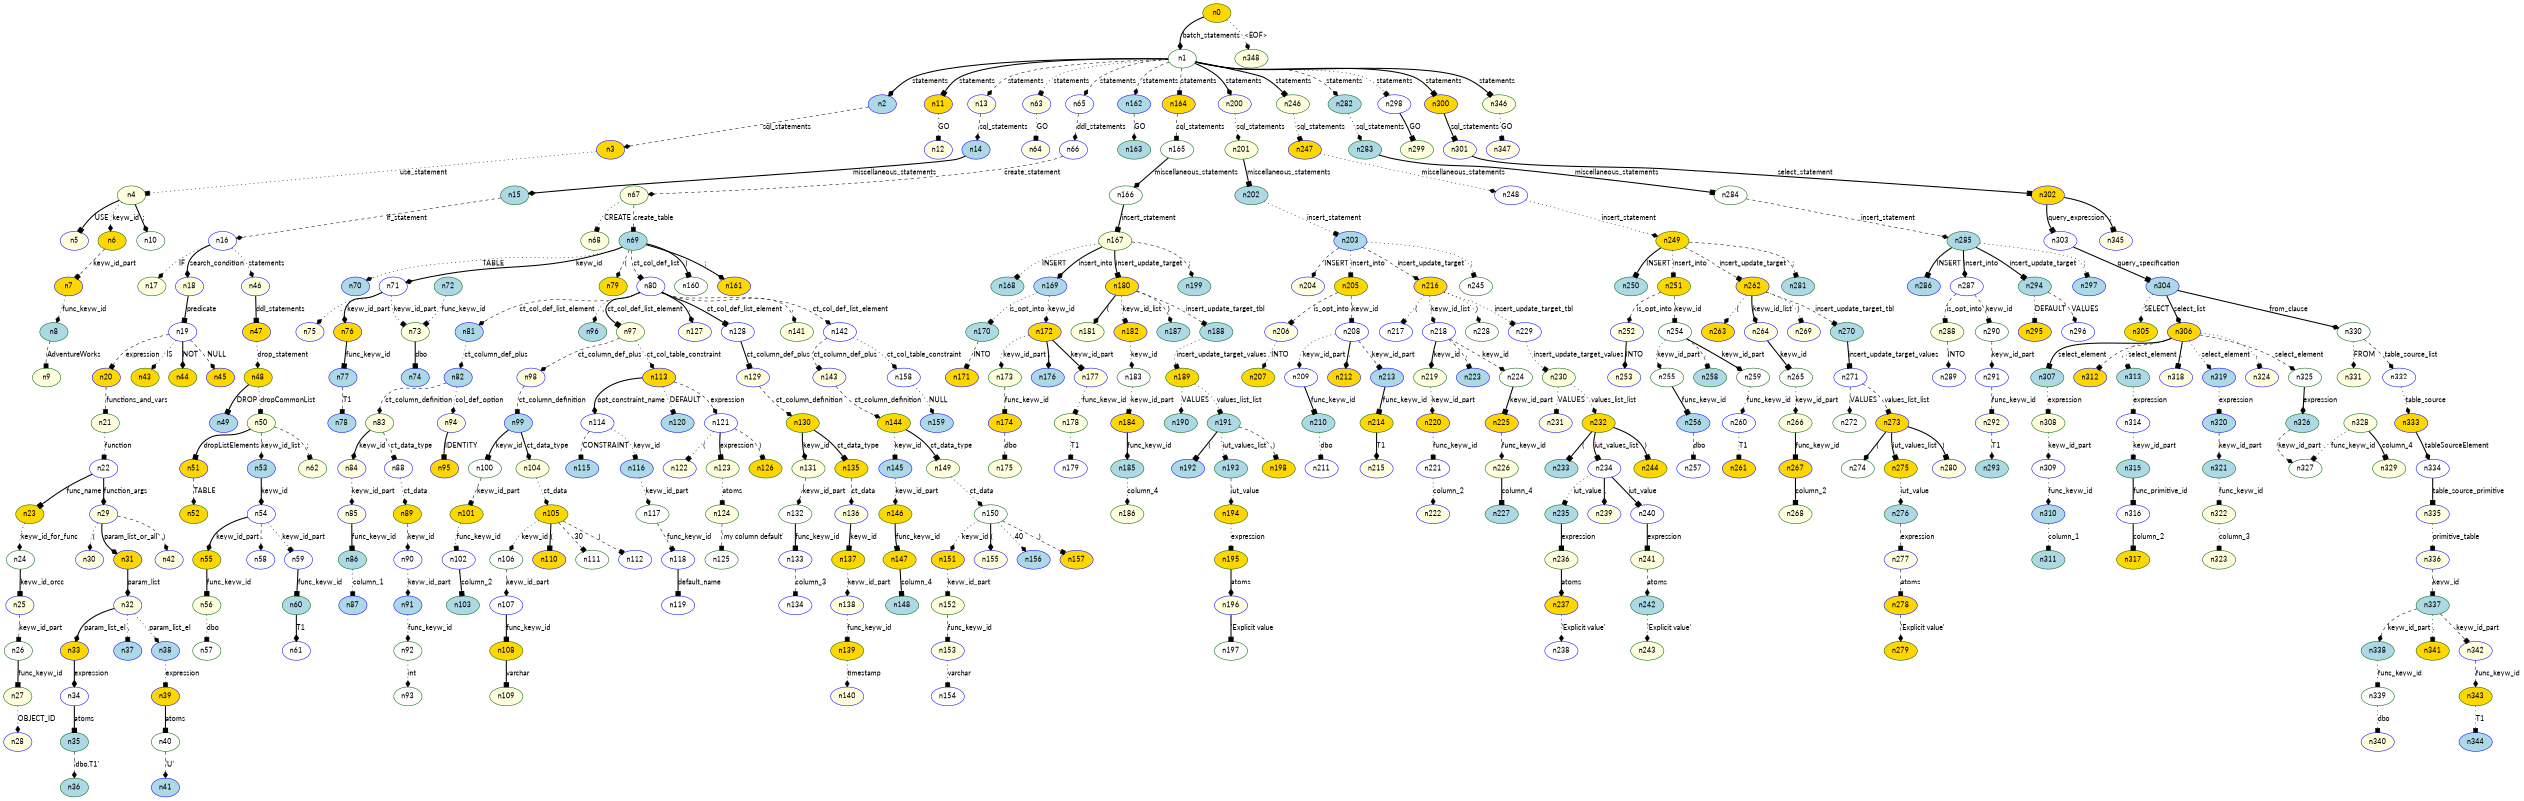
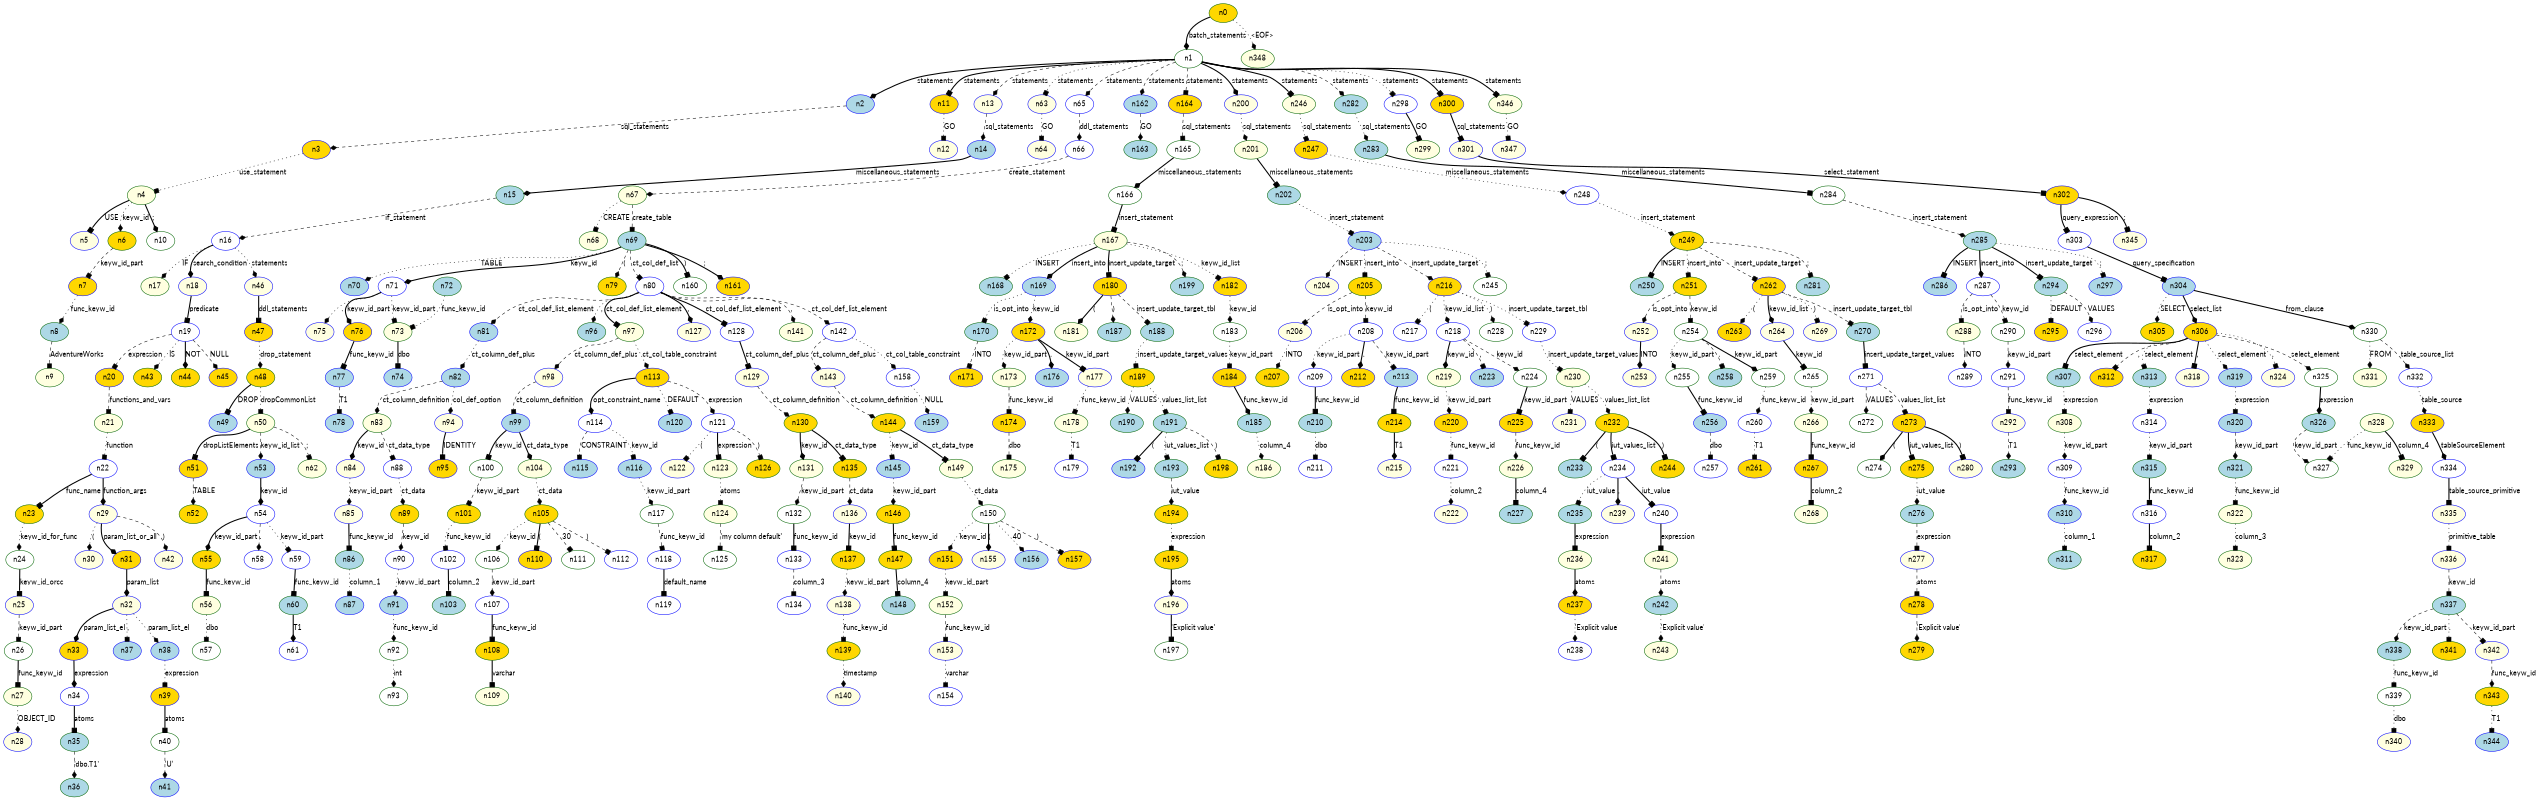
edge "n180" -> "n182": now "n167" -> "n182"
edge "n315" -> "n316": label "func_primitive_id" -> "func_keyw_id"
